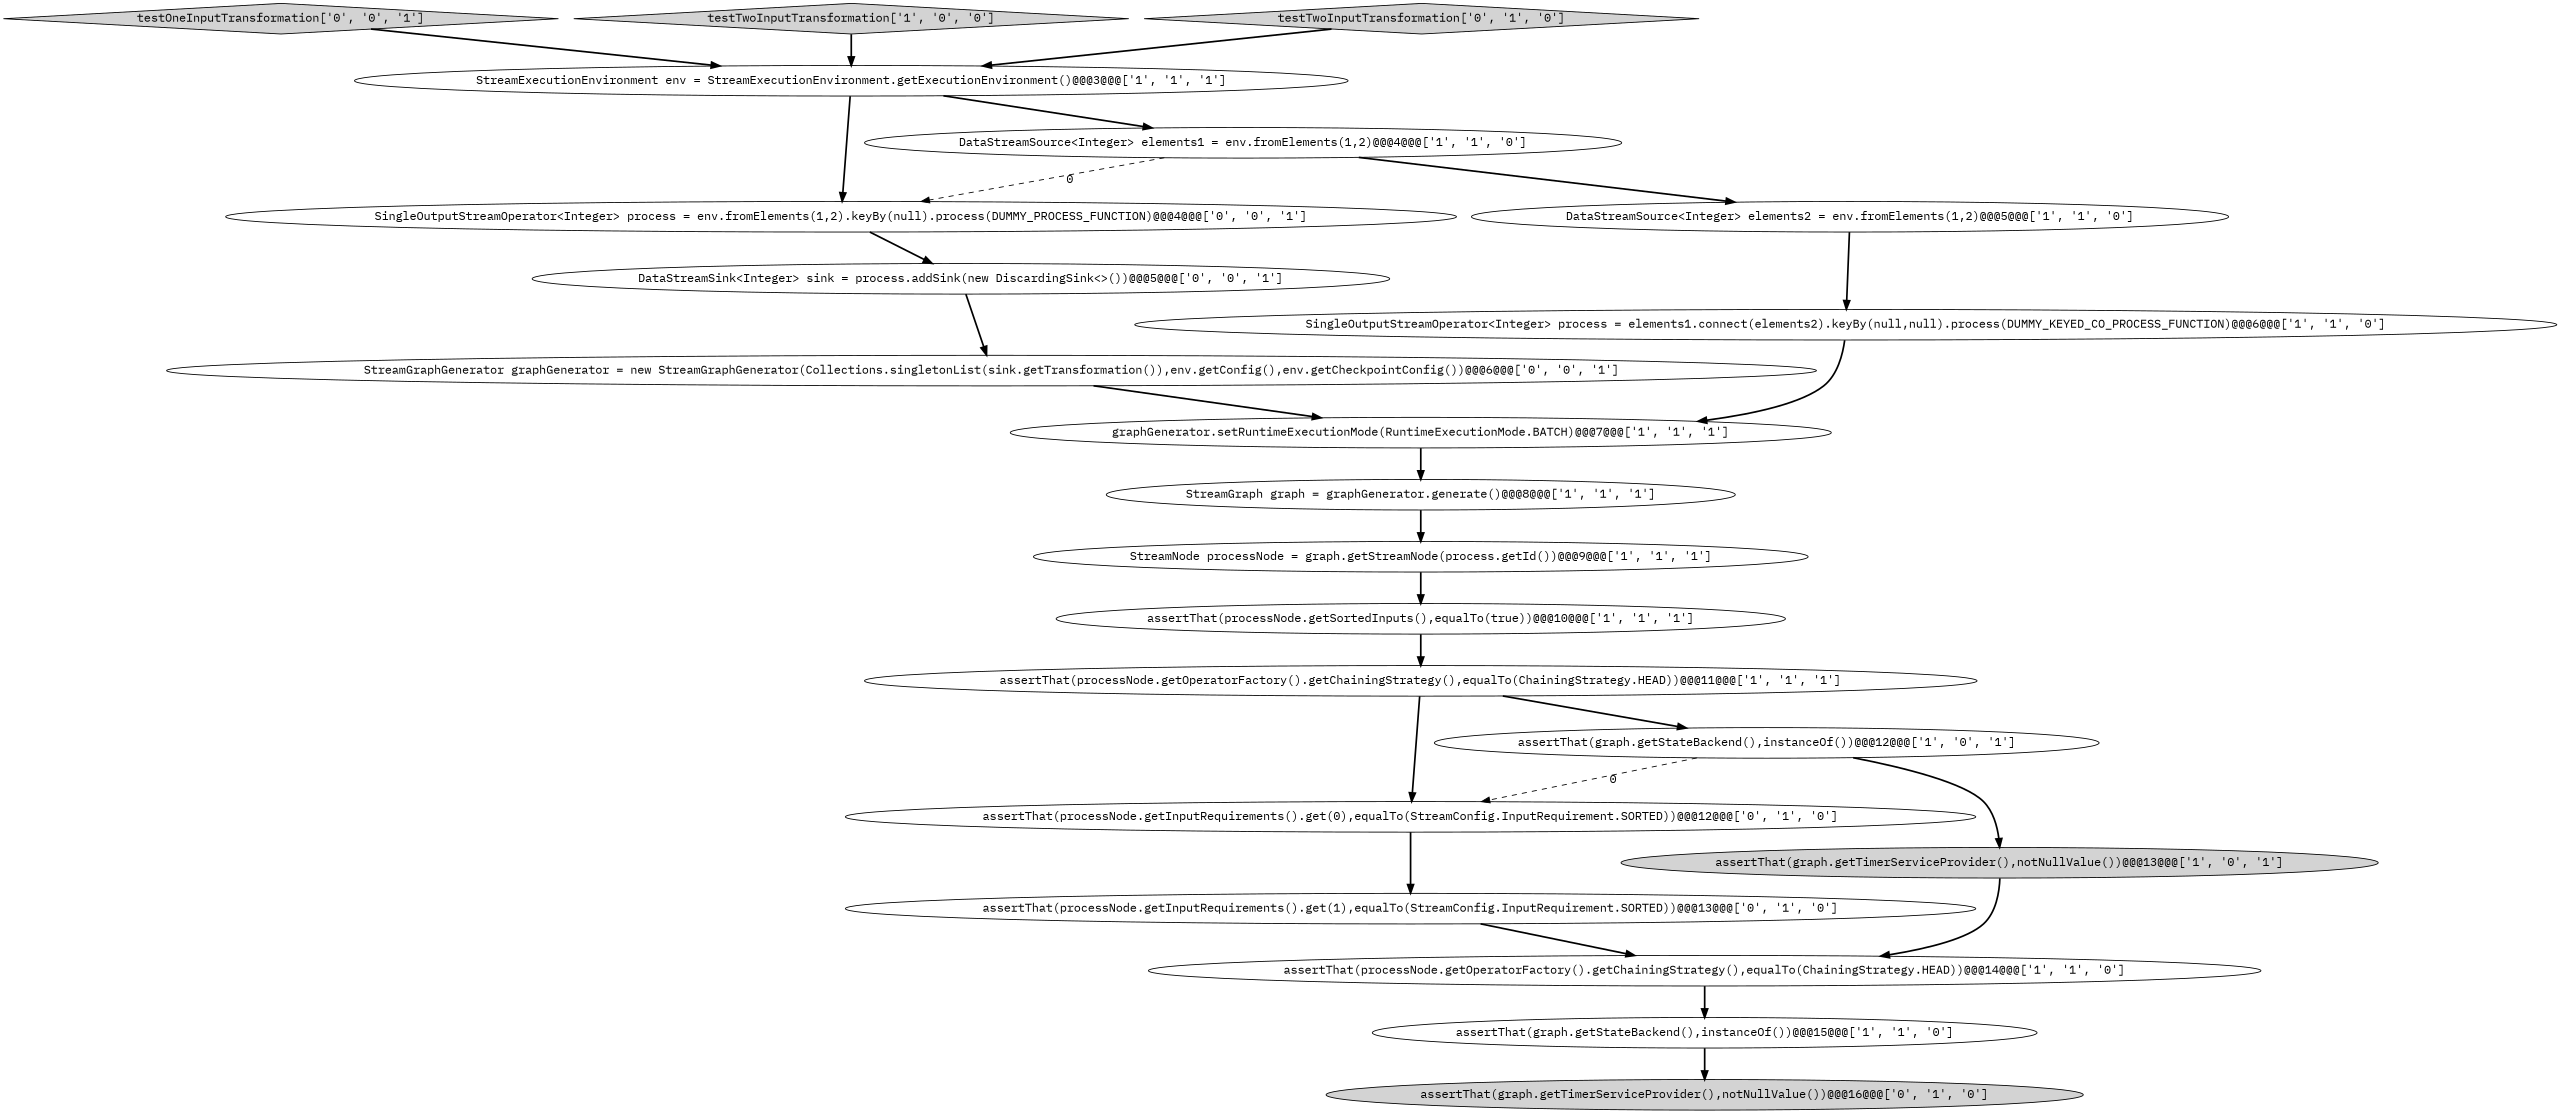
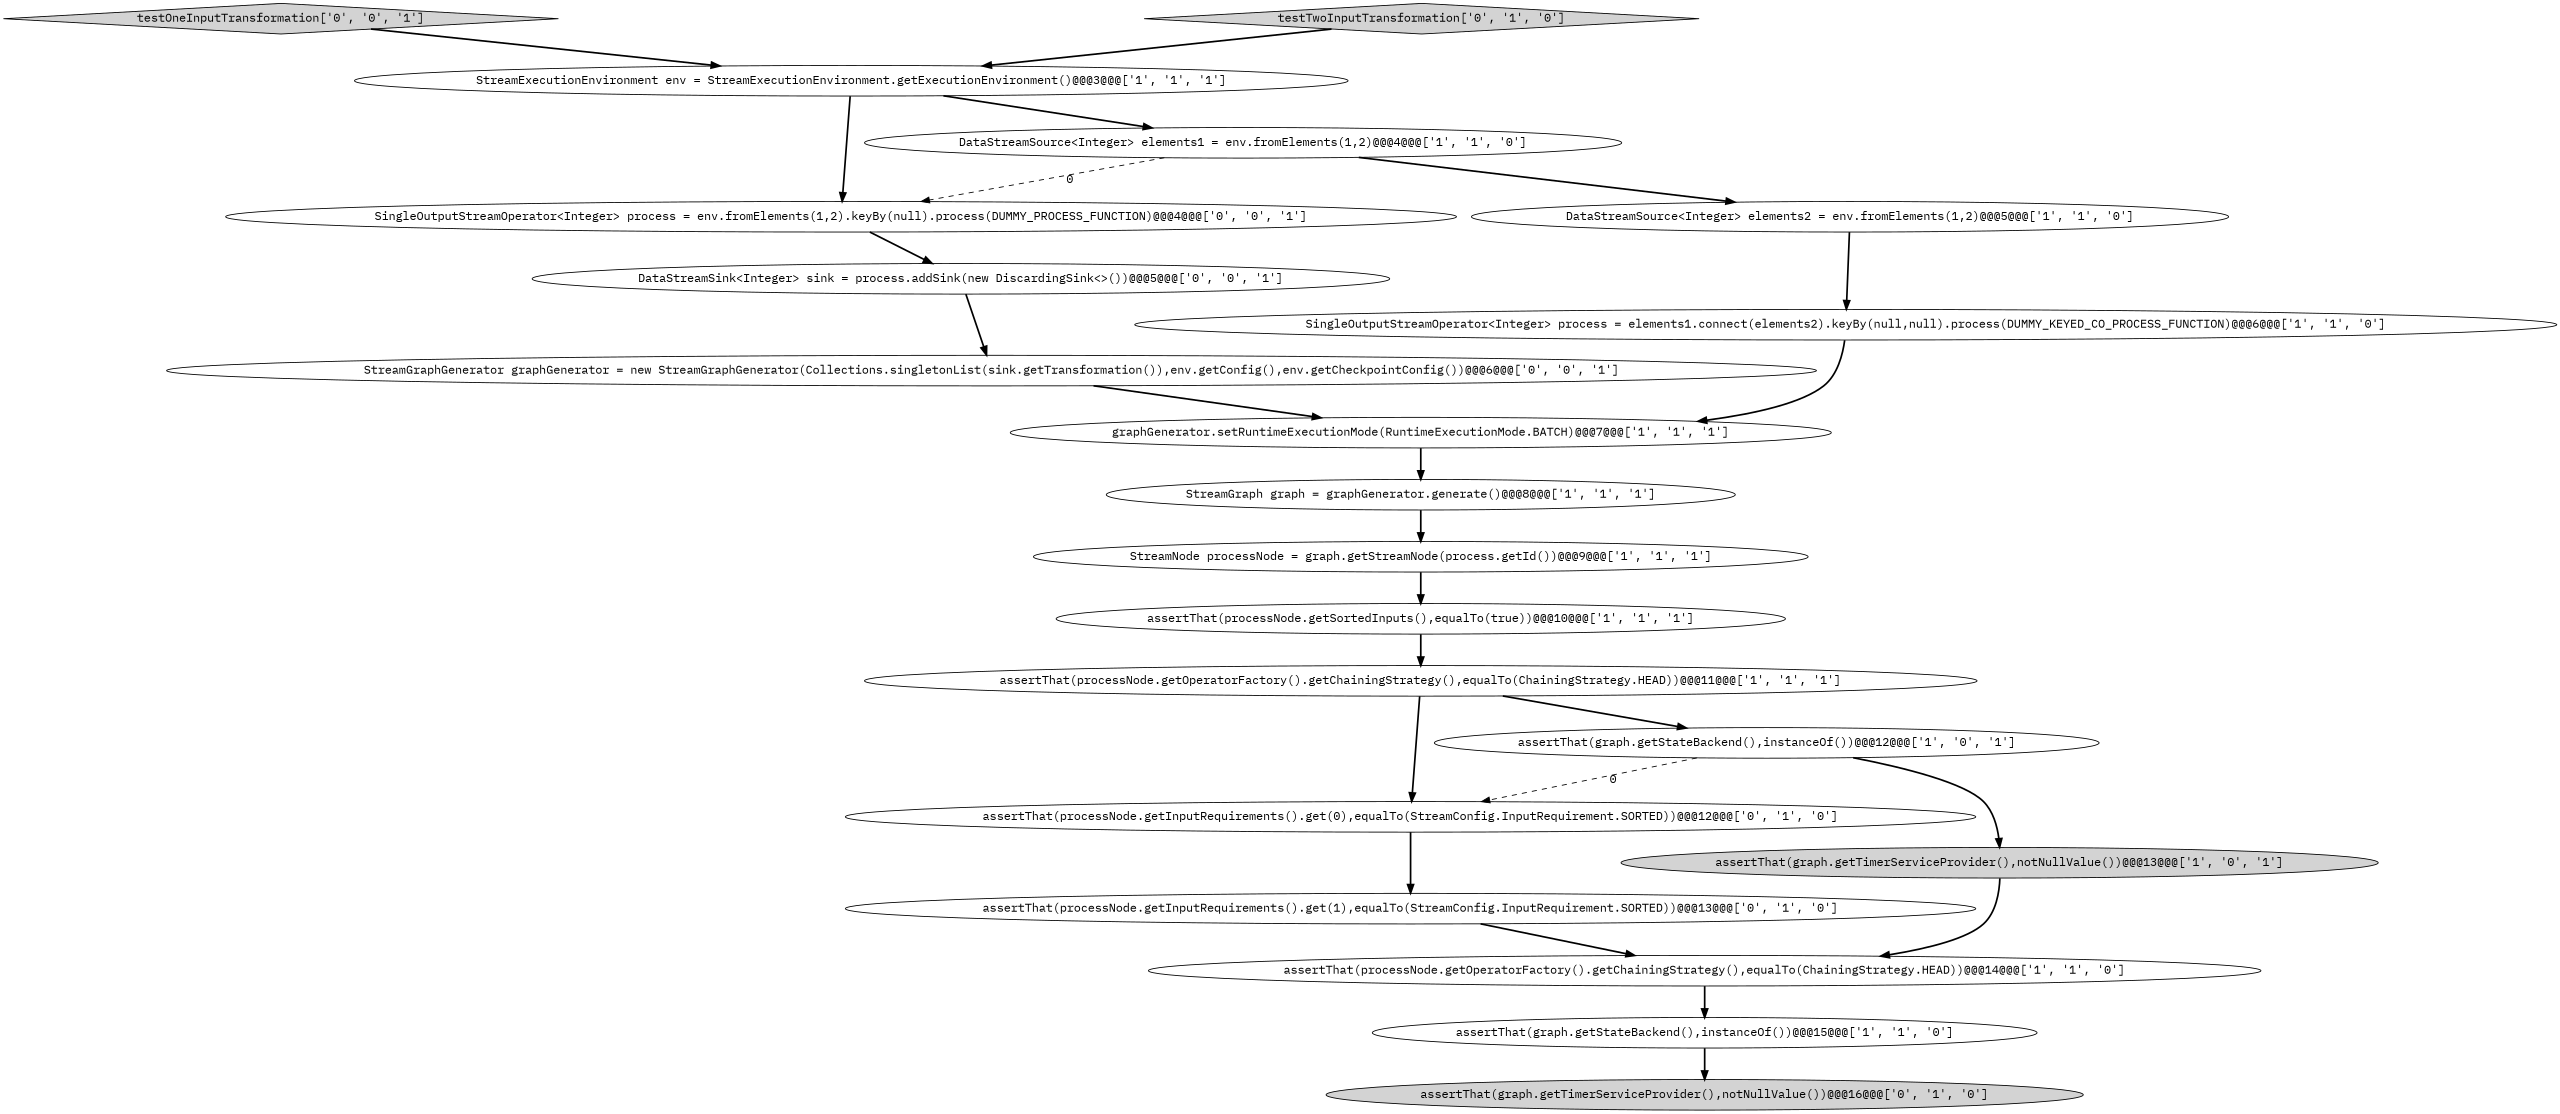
node "testTwoInputTransformation['1', '0', '0']": removed
